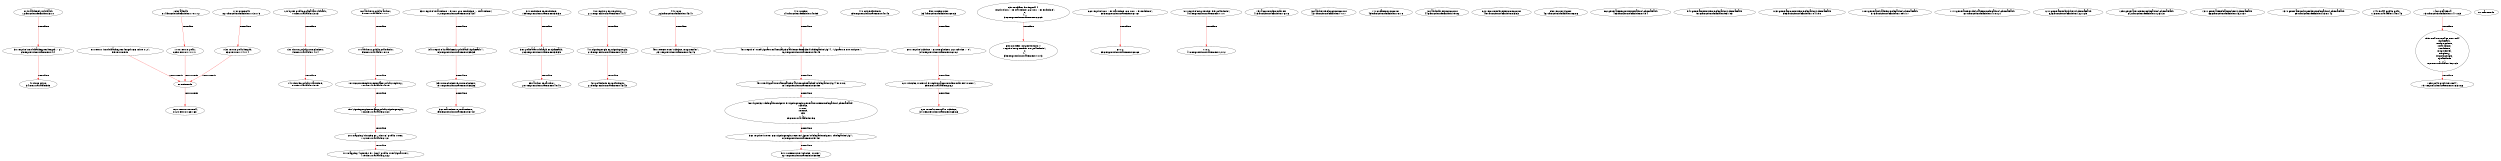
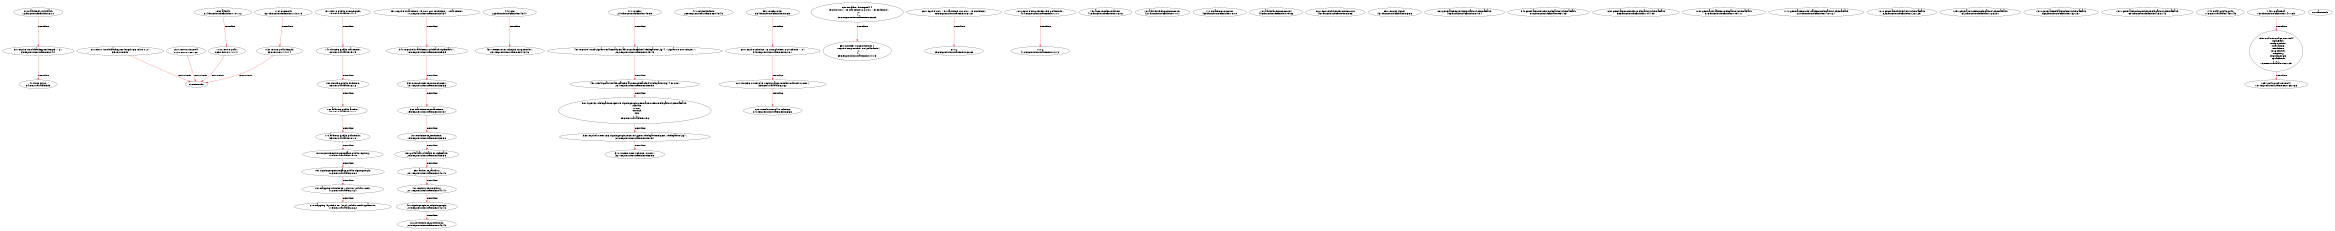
node "12_ bytes public pollDataMultihash; 70-new_variable-13-13": removed
node "15_ uint256 public endTime; 85-new_variable-16-16": added
edge "0_ exit_node" -> "167_ return newPoll; 812-return-168-168": reversed
edge "36_ startTime = _startTime; 195-expression_statement-37-37" -> "37_ endTime = _endTime; 199-expression_statement-38-38": added, label "next_line"
edge "39_ author = _author; 207-expression_statement-40-40" -> "40_ registry = _registry; 211-expression_statement-41-41": added, label "next_line"
